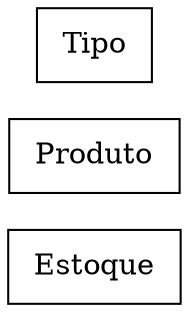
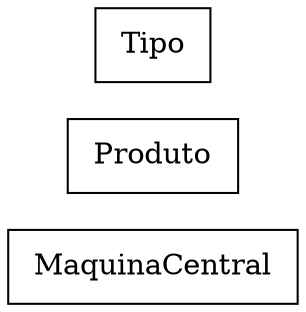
node "Estoque": removed
node "MaquinaCentral": added
